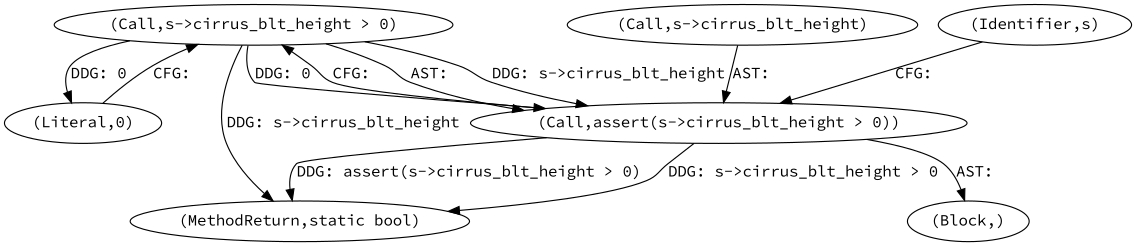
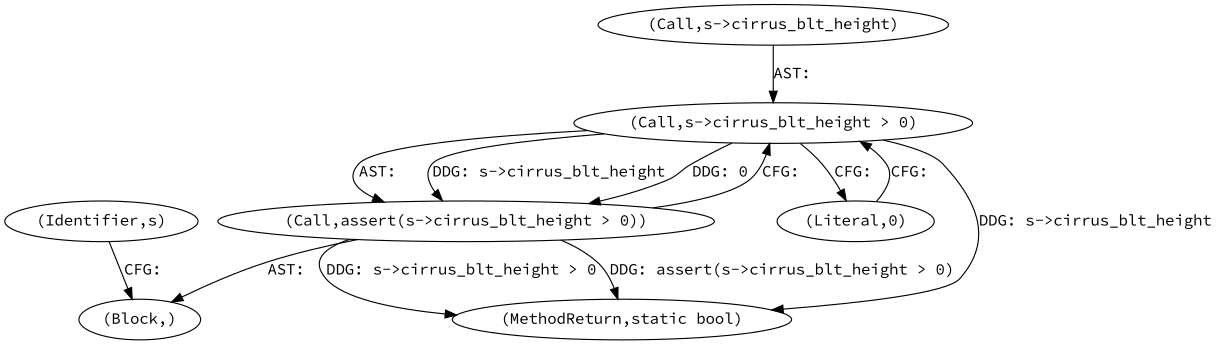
edge "(Call,s->cirrus_blt_height)" -> "(Call,assert(s->cirrus_blt_height > 0))": now "(Call,s->cirrus_blt_height)" -> "(Call,s->cirrus_blt_height > 0)"
edge "(Identifier,s)" -> "(Call,assert(s->cirrus_blt_height > 0))": now "(Identifier,s)" -> "(Block,)"
edge "(Call,s->cirrus_blt_height > 0)" -> "(Literal,0)": label "DDG: 0" -> "CFG: "
